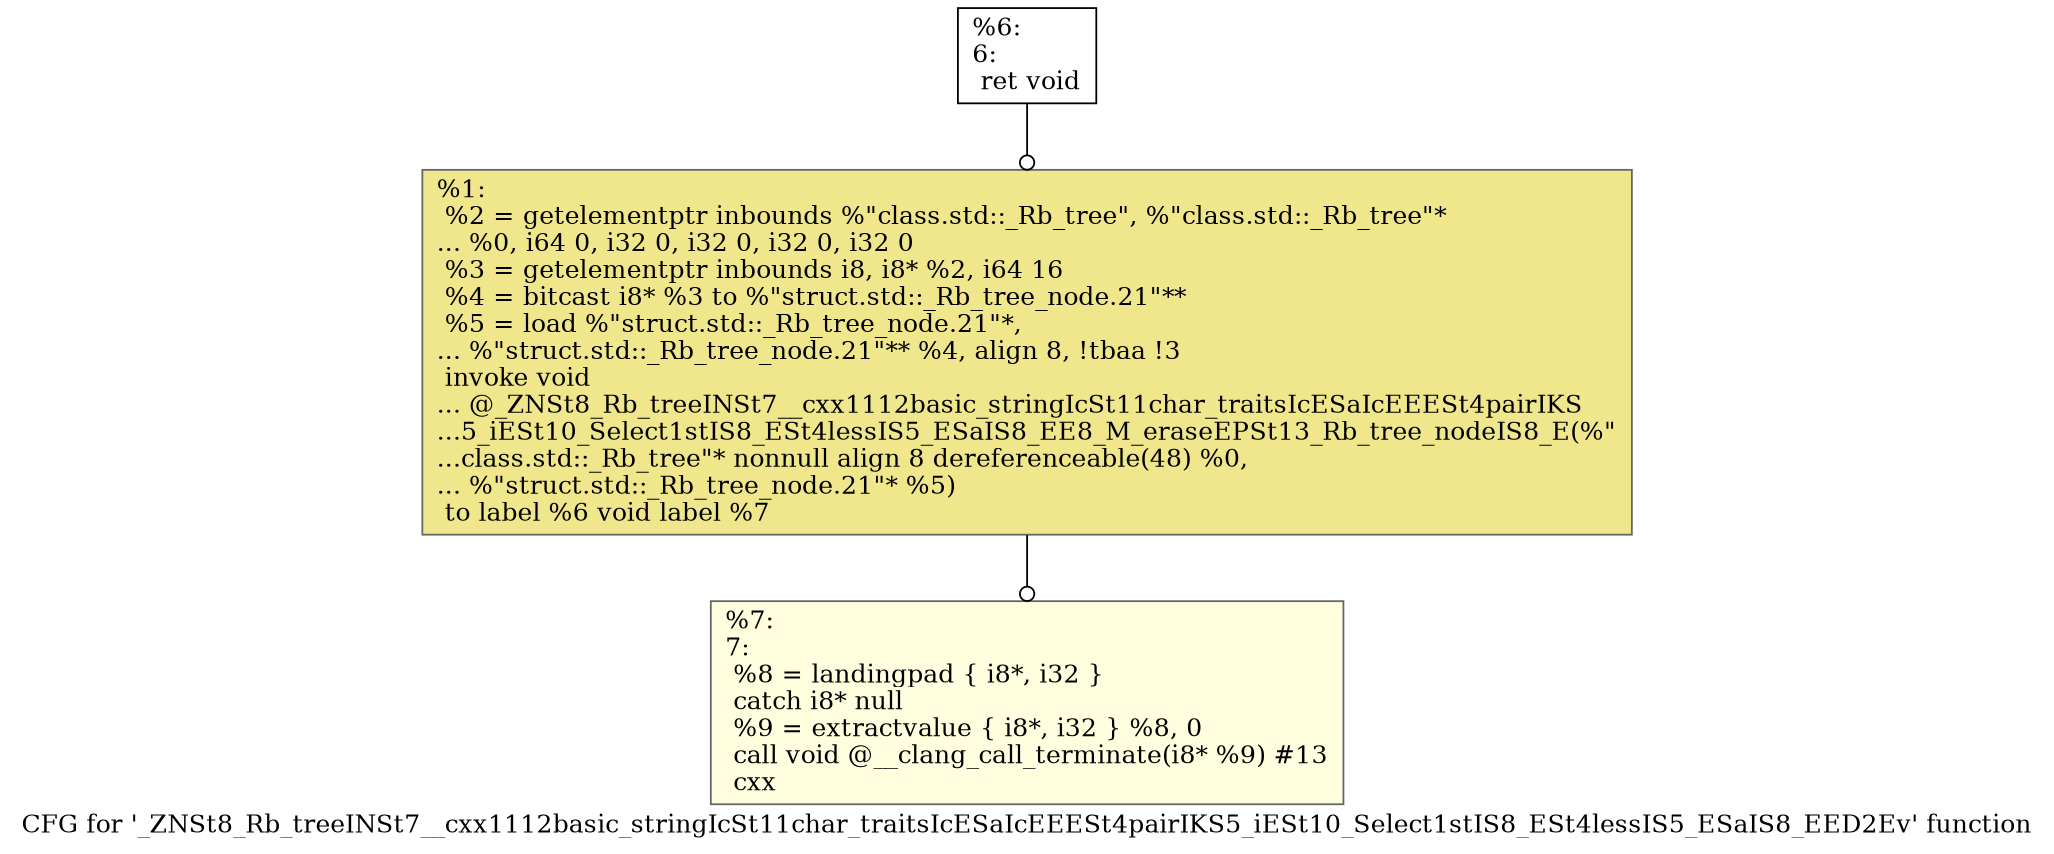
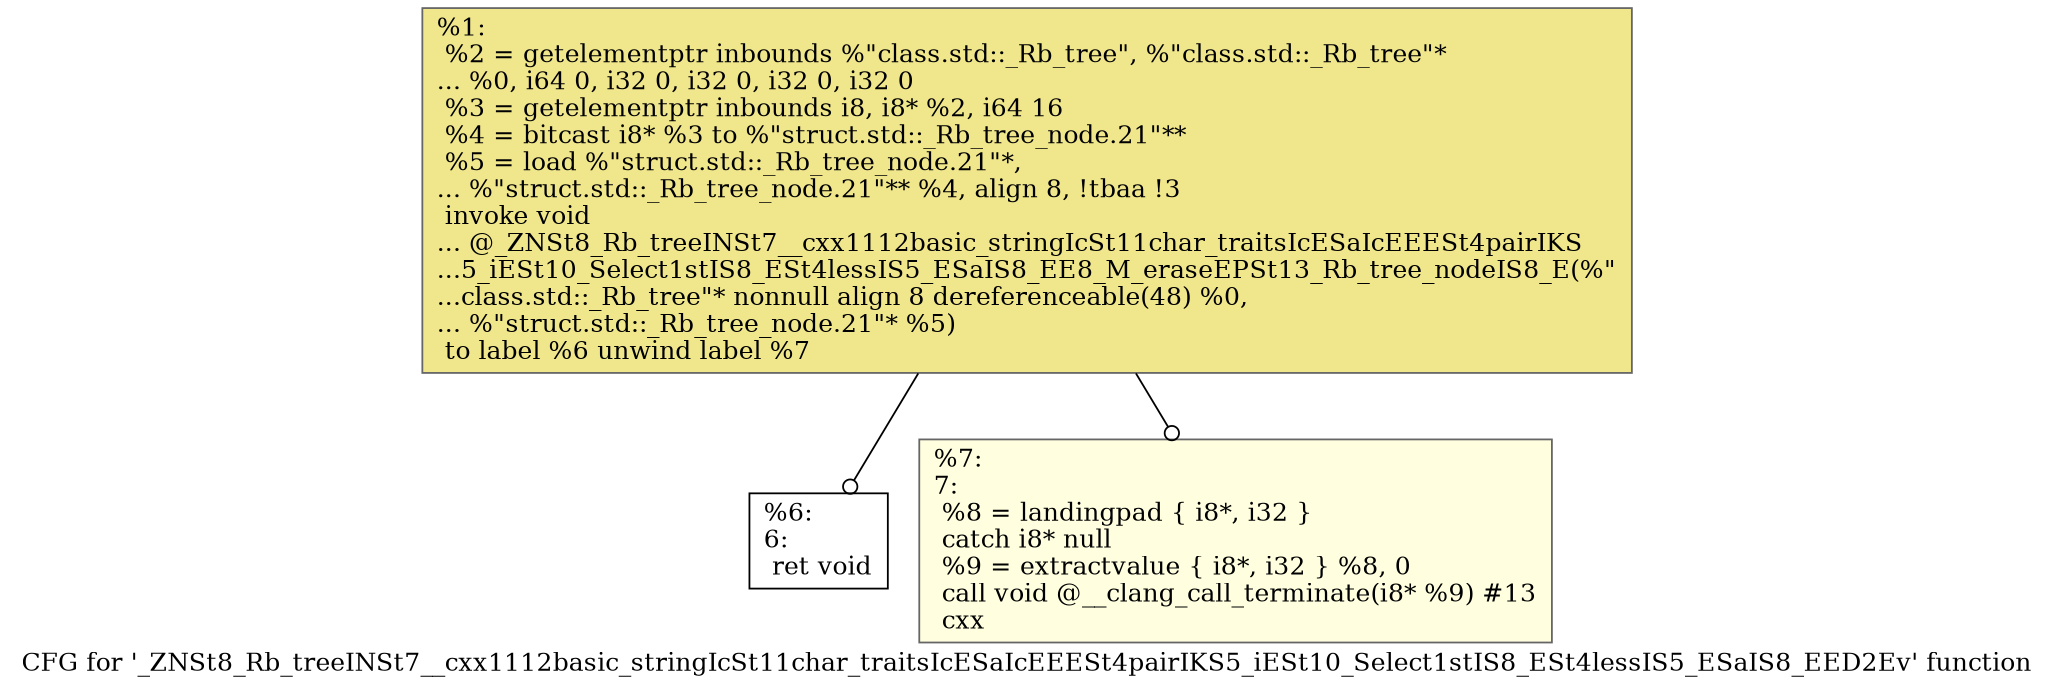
edge "%6:" -> "%1:": reversed
node "%1:": text "to label %6 void label %7" -> "to label %6 unwind label %7"
